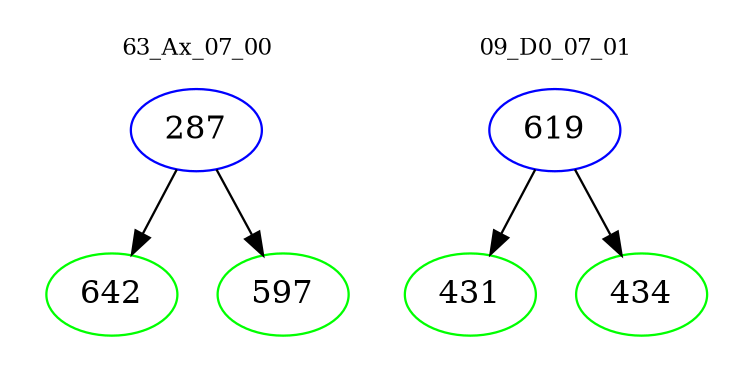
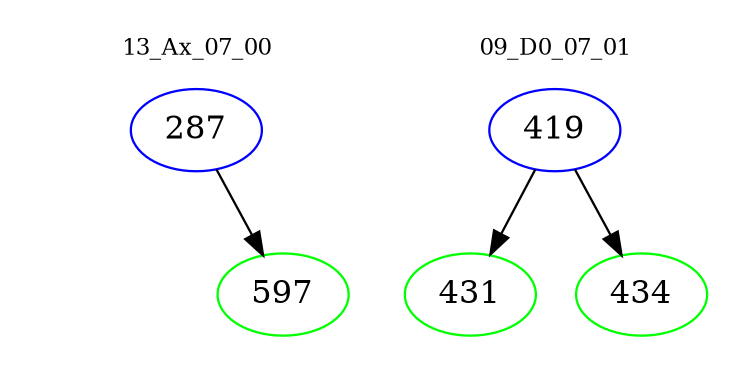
cluster "63_Ax_07_00": label "63_Ax_07_00" -> "13_Ax_07_00"
node "619": label "619" -> "419"
node "642": removed
